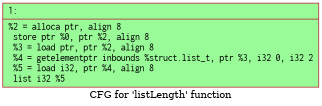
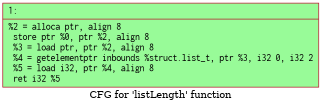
node "1:": text "list i32 %5" -> "ret i32 %5"
